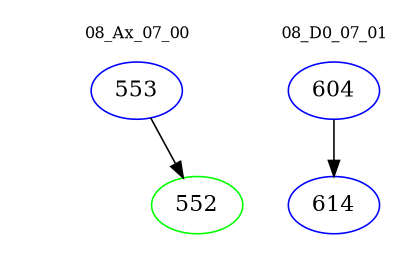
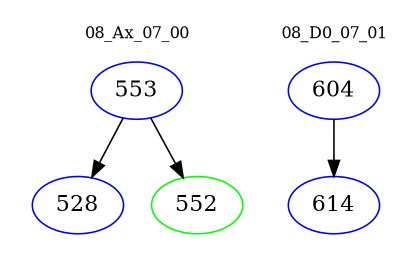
node "528": added
